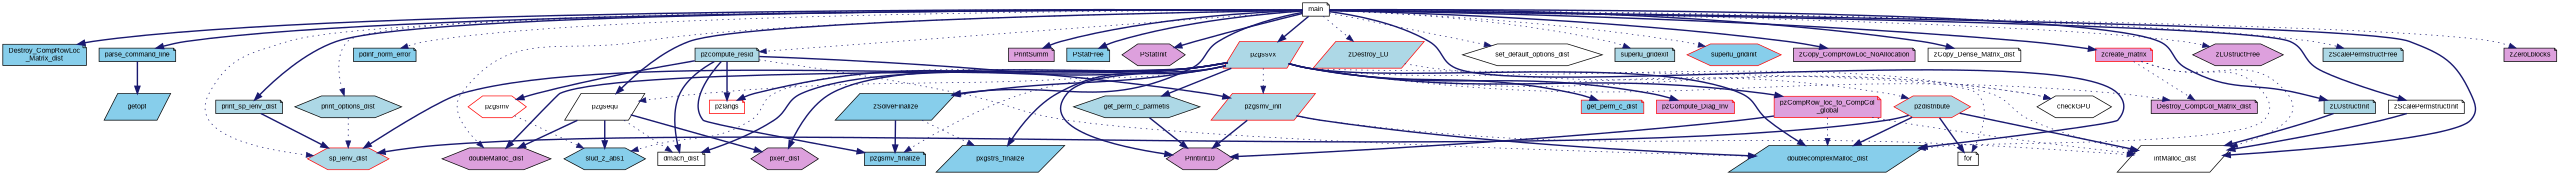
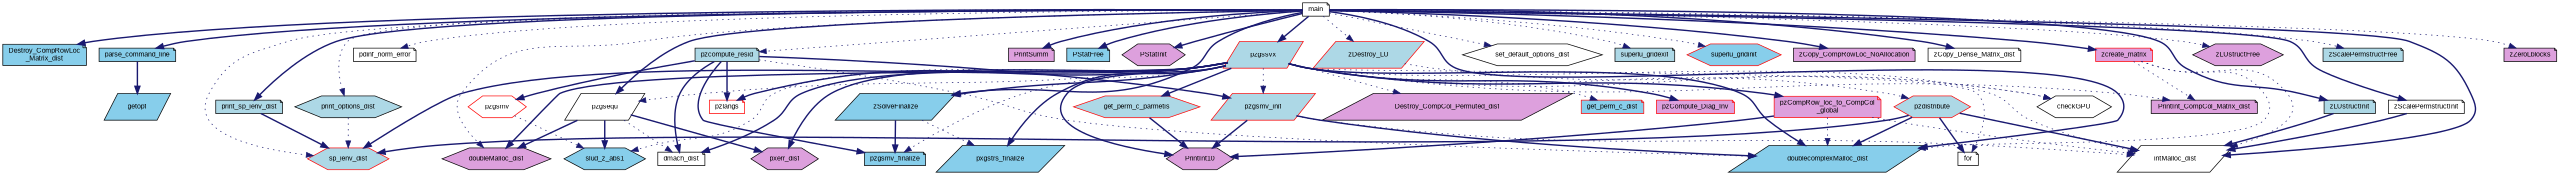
node "pdinf_norm_error": fillcolor skyblue -> white
edge "pzgssvx" -> "get_perm_c_dist": style bold -> dotted
node "get_perm_c_parmetis": color black -> red
node "Destroy_CompCol_Permuted_dist": added
node "Destroy_CompCol_Matrix_dist": label "Destroy_CompCol_Matrix_dist" -> "PrintInt_CompCol_Matrix_dist"
